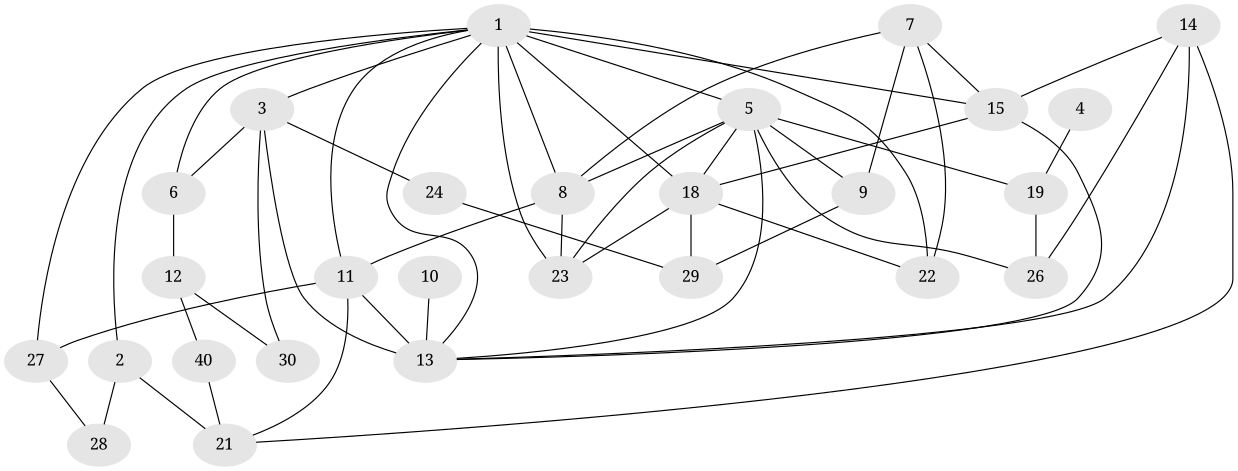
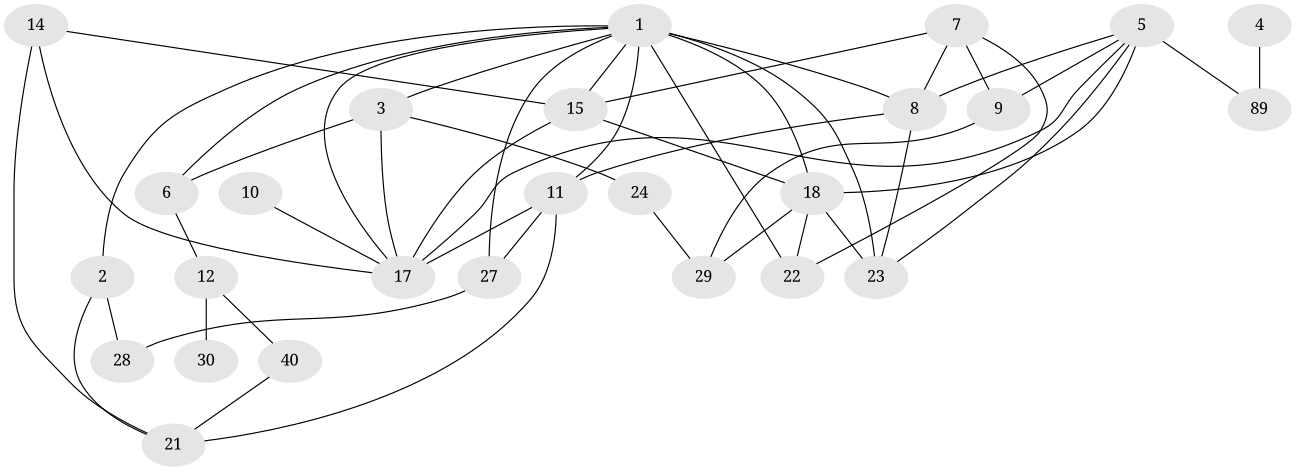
edge "1" -- "5": removed
node "19": label "19" -> "89"
edge "3" -- "30": removed
node "26": removed
node "13": label "13" -> "17"
